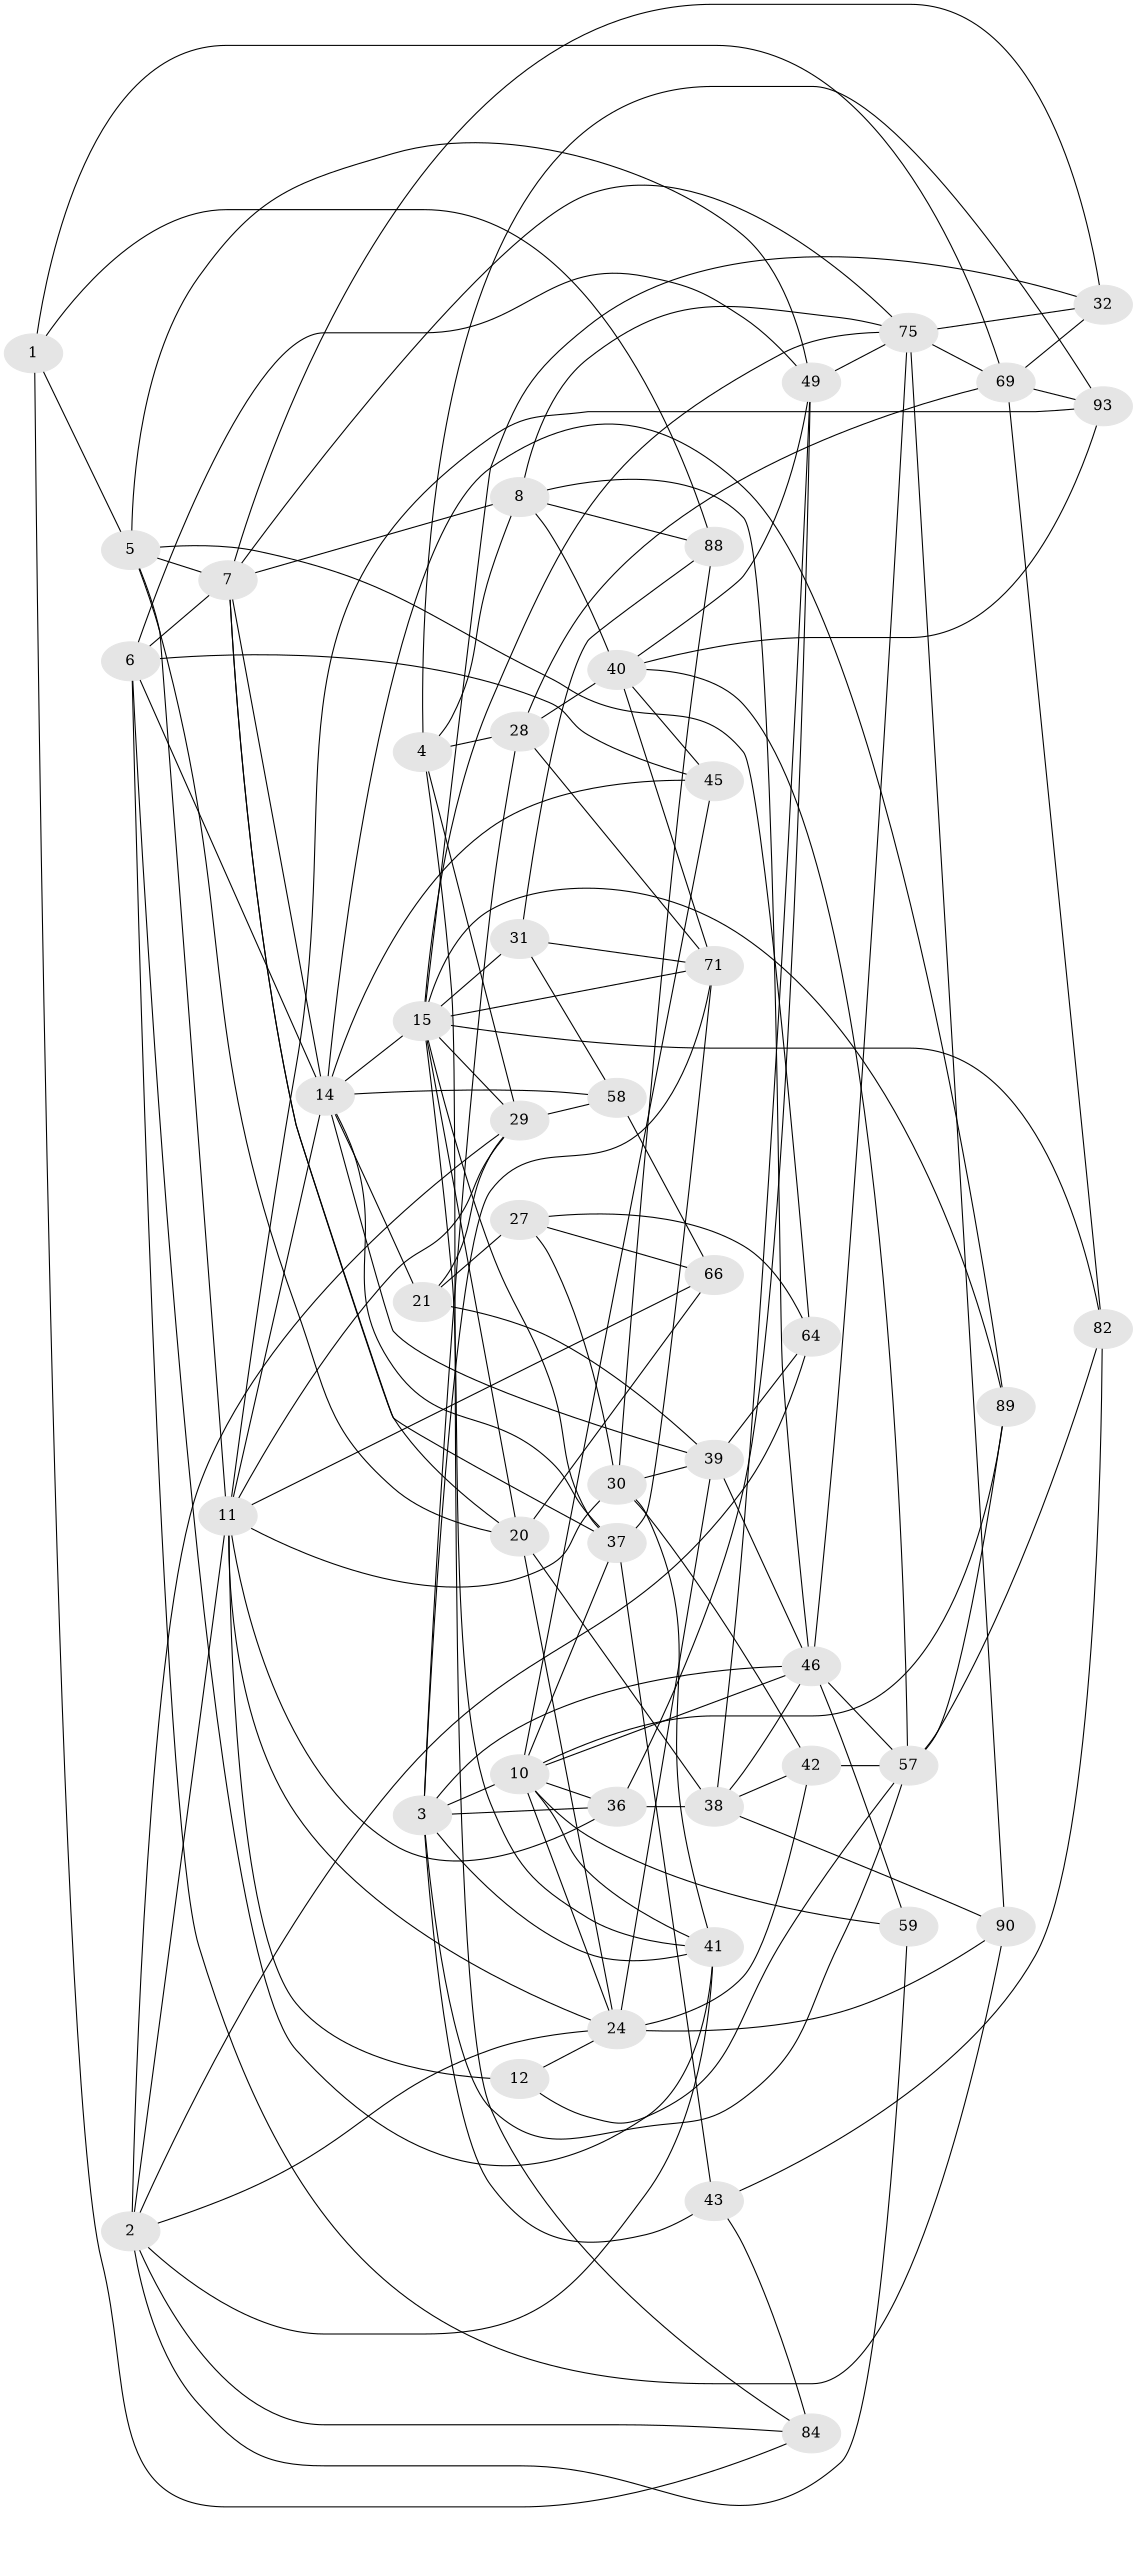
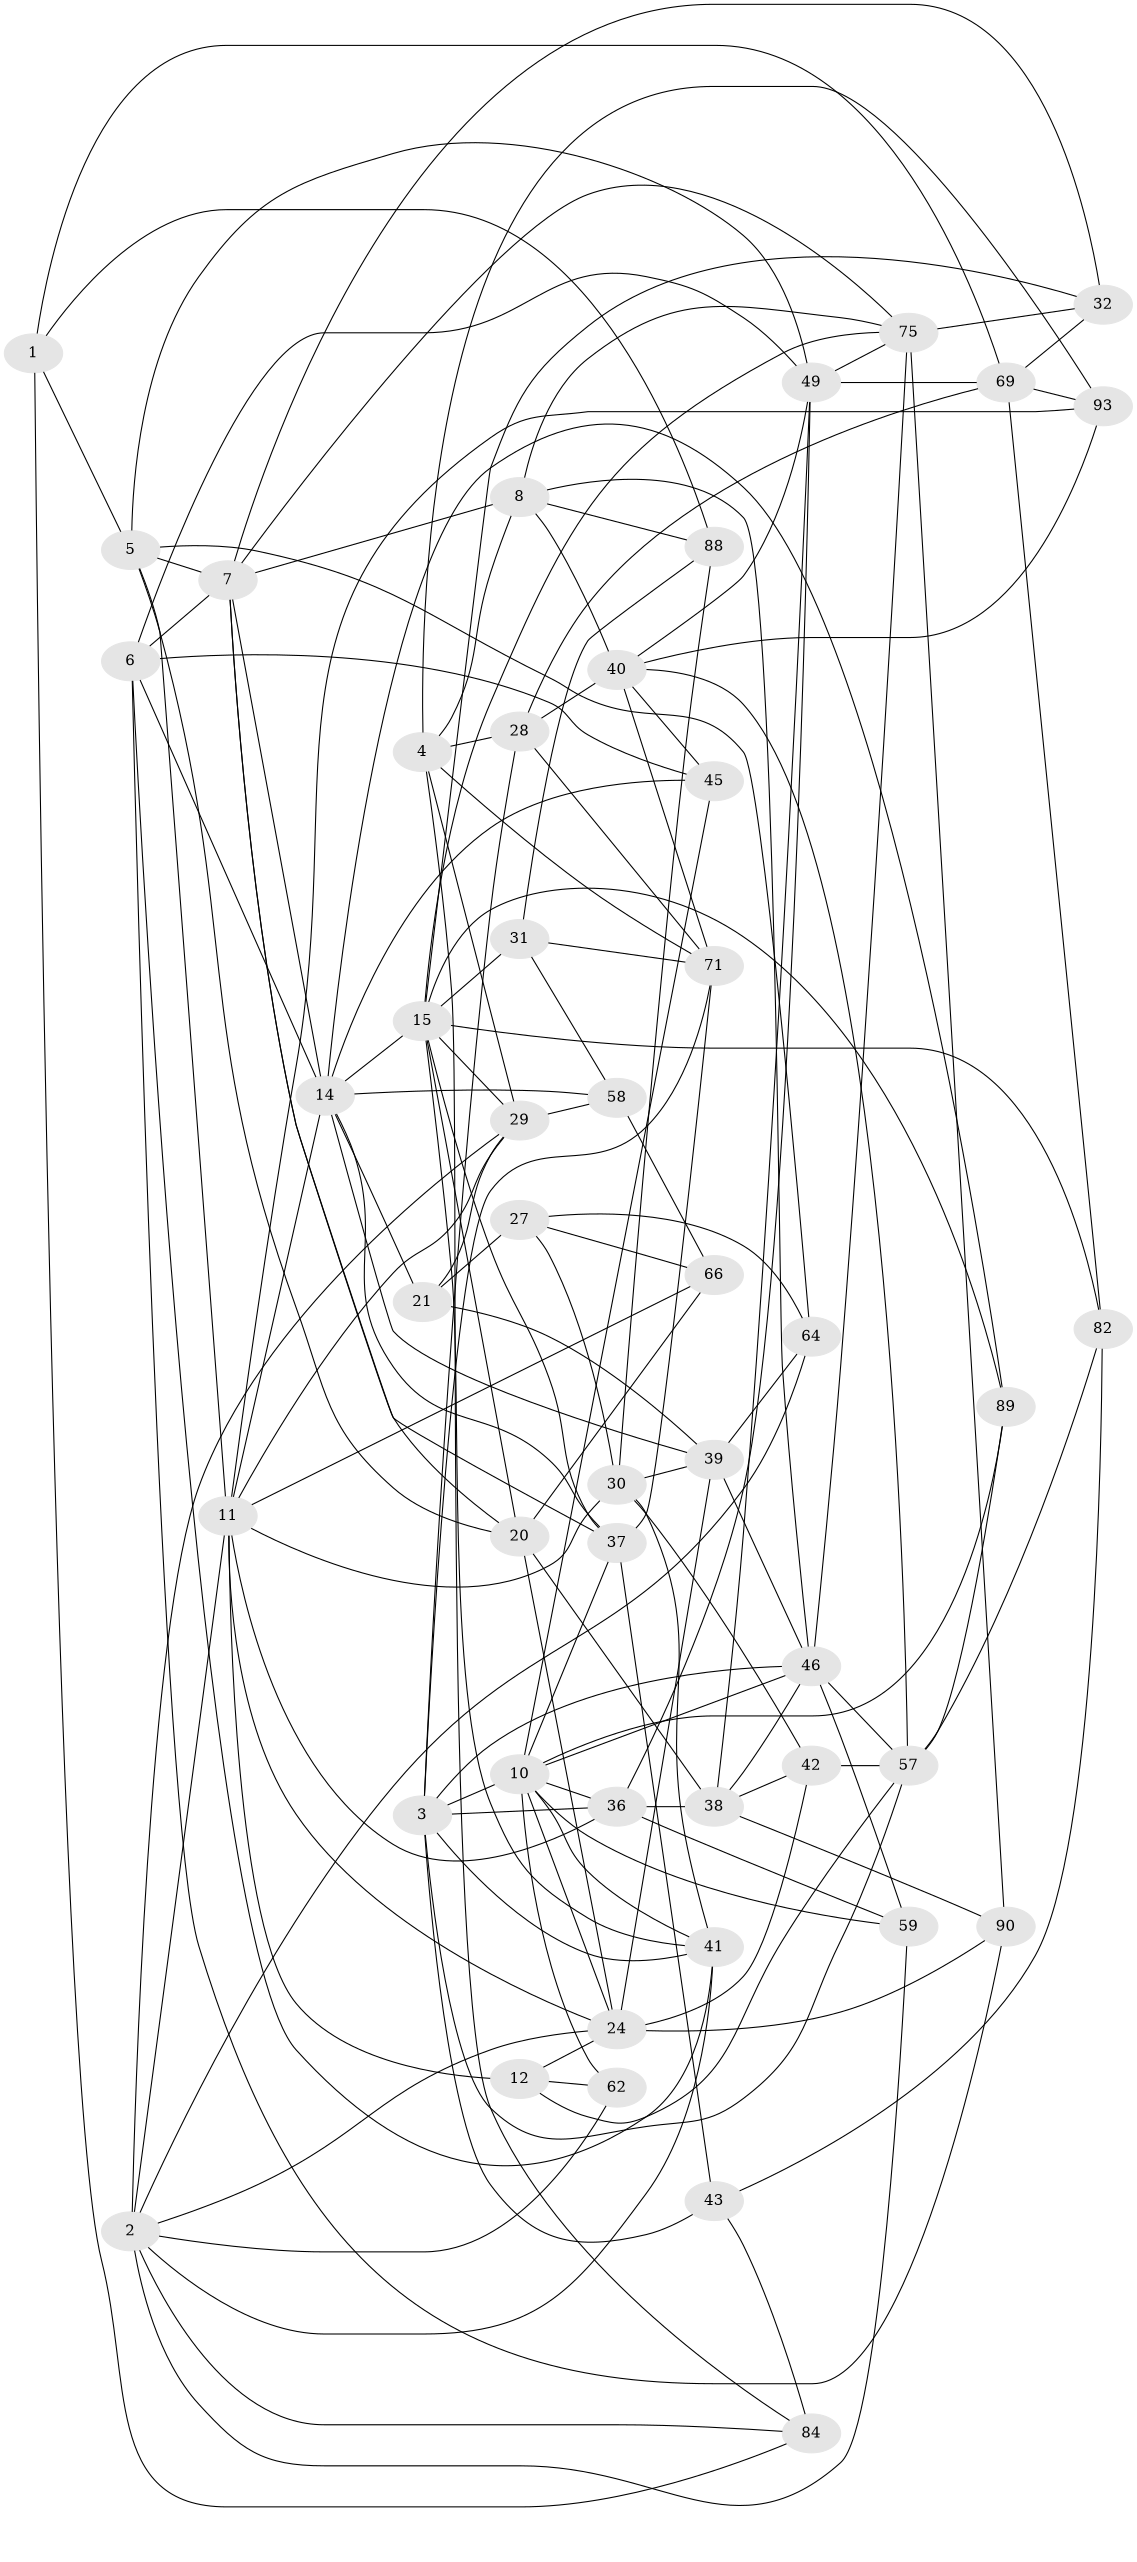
edge "75" -- "69": now "49" -- "69"
edge "71" -- "15": now "71" -- "4"
edge "36" -- "59": added
node "62": added
